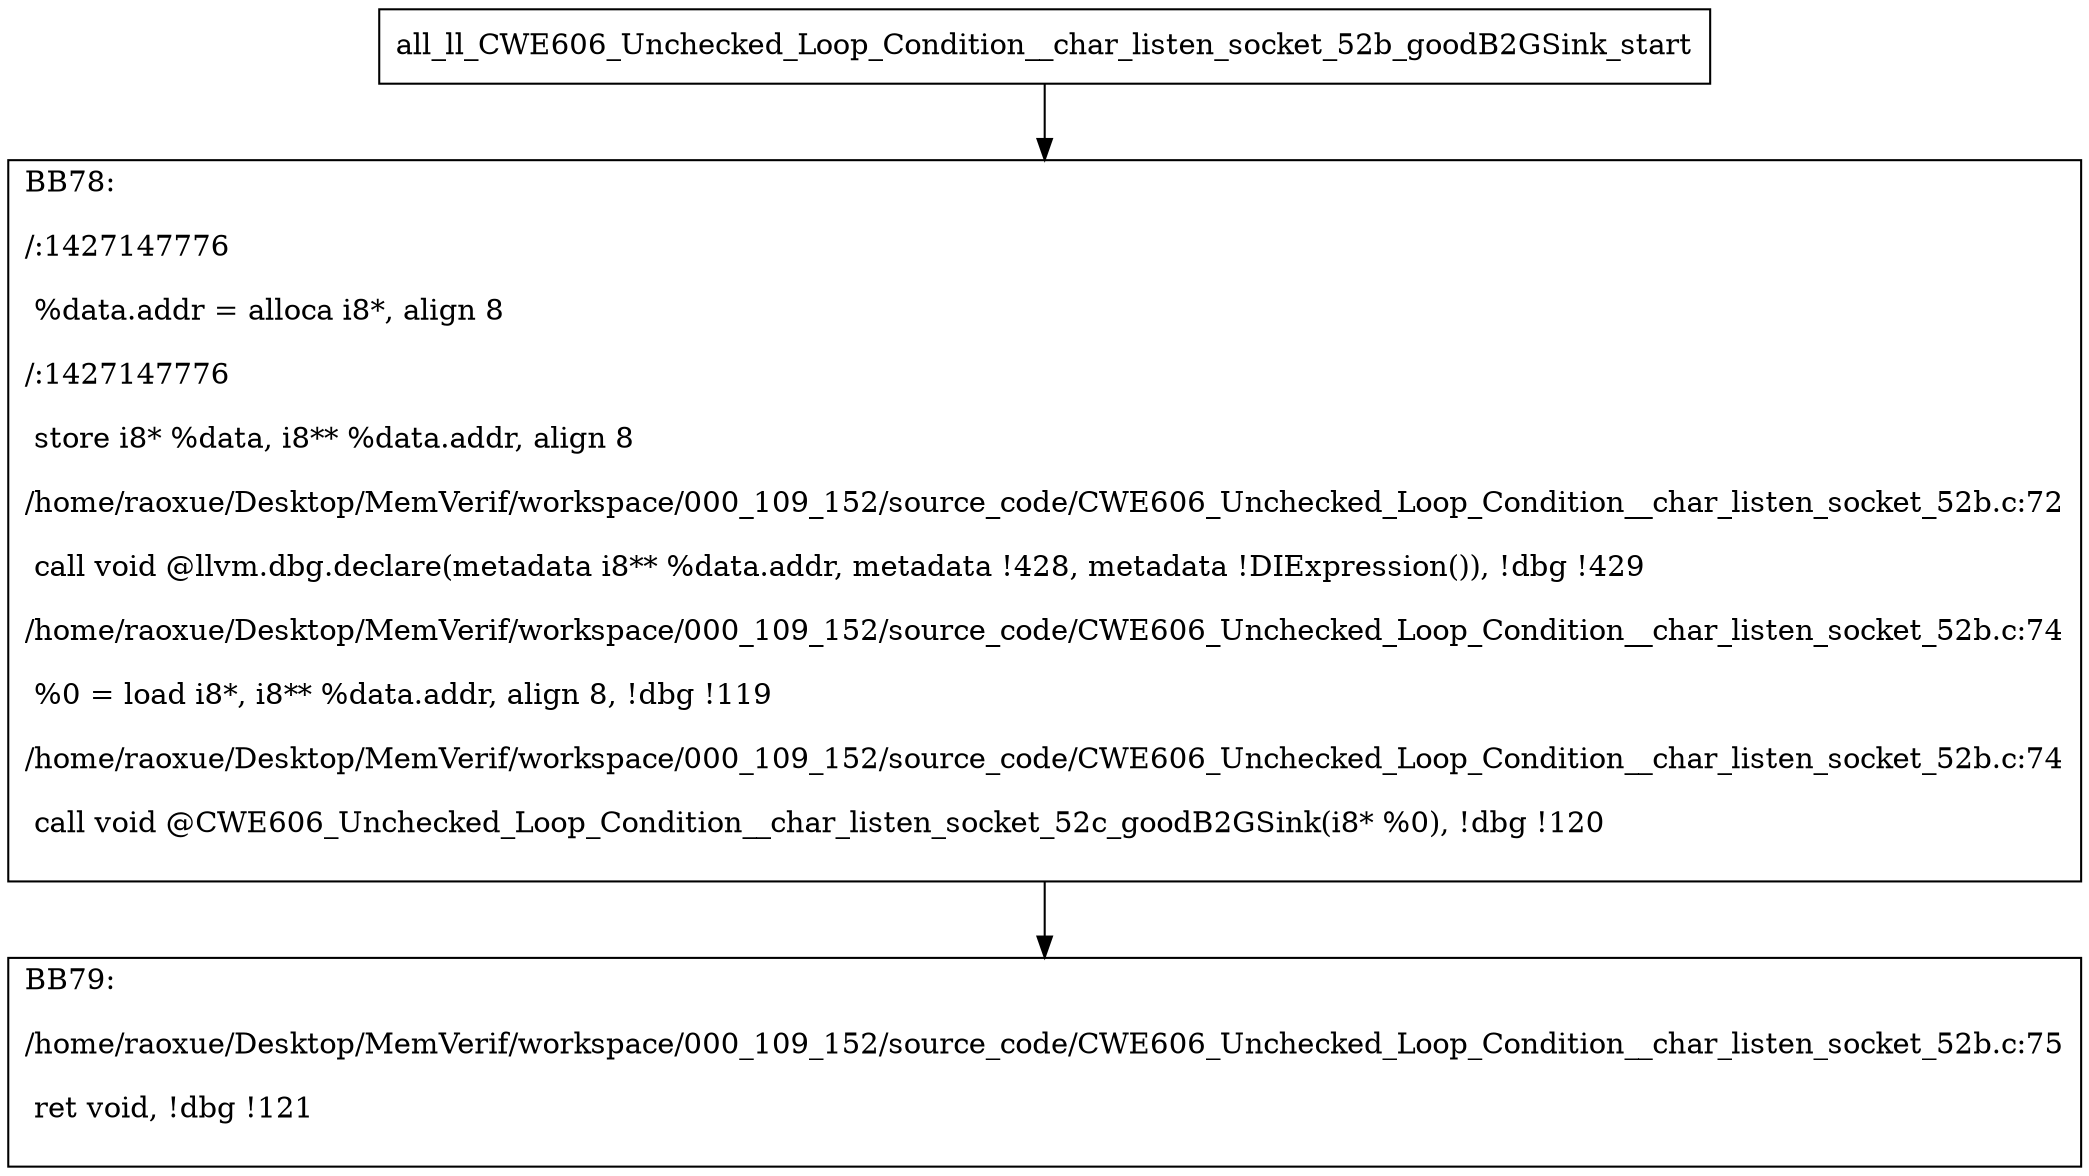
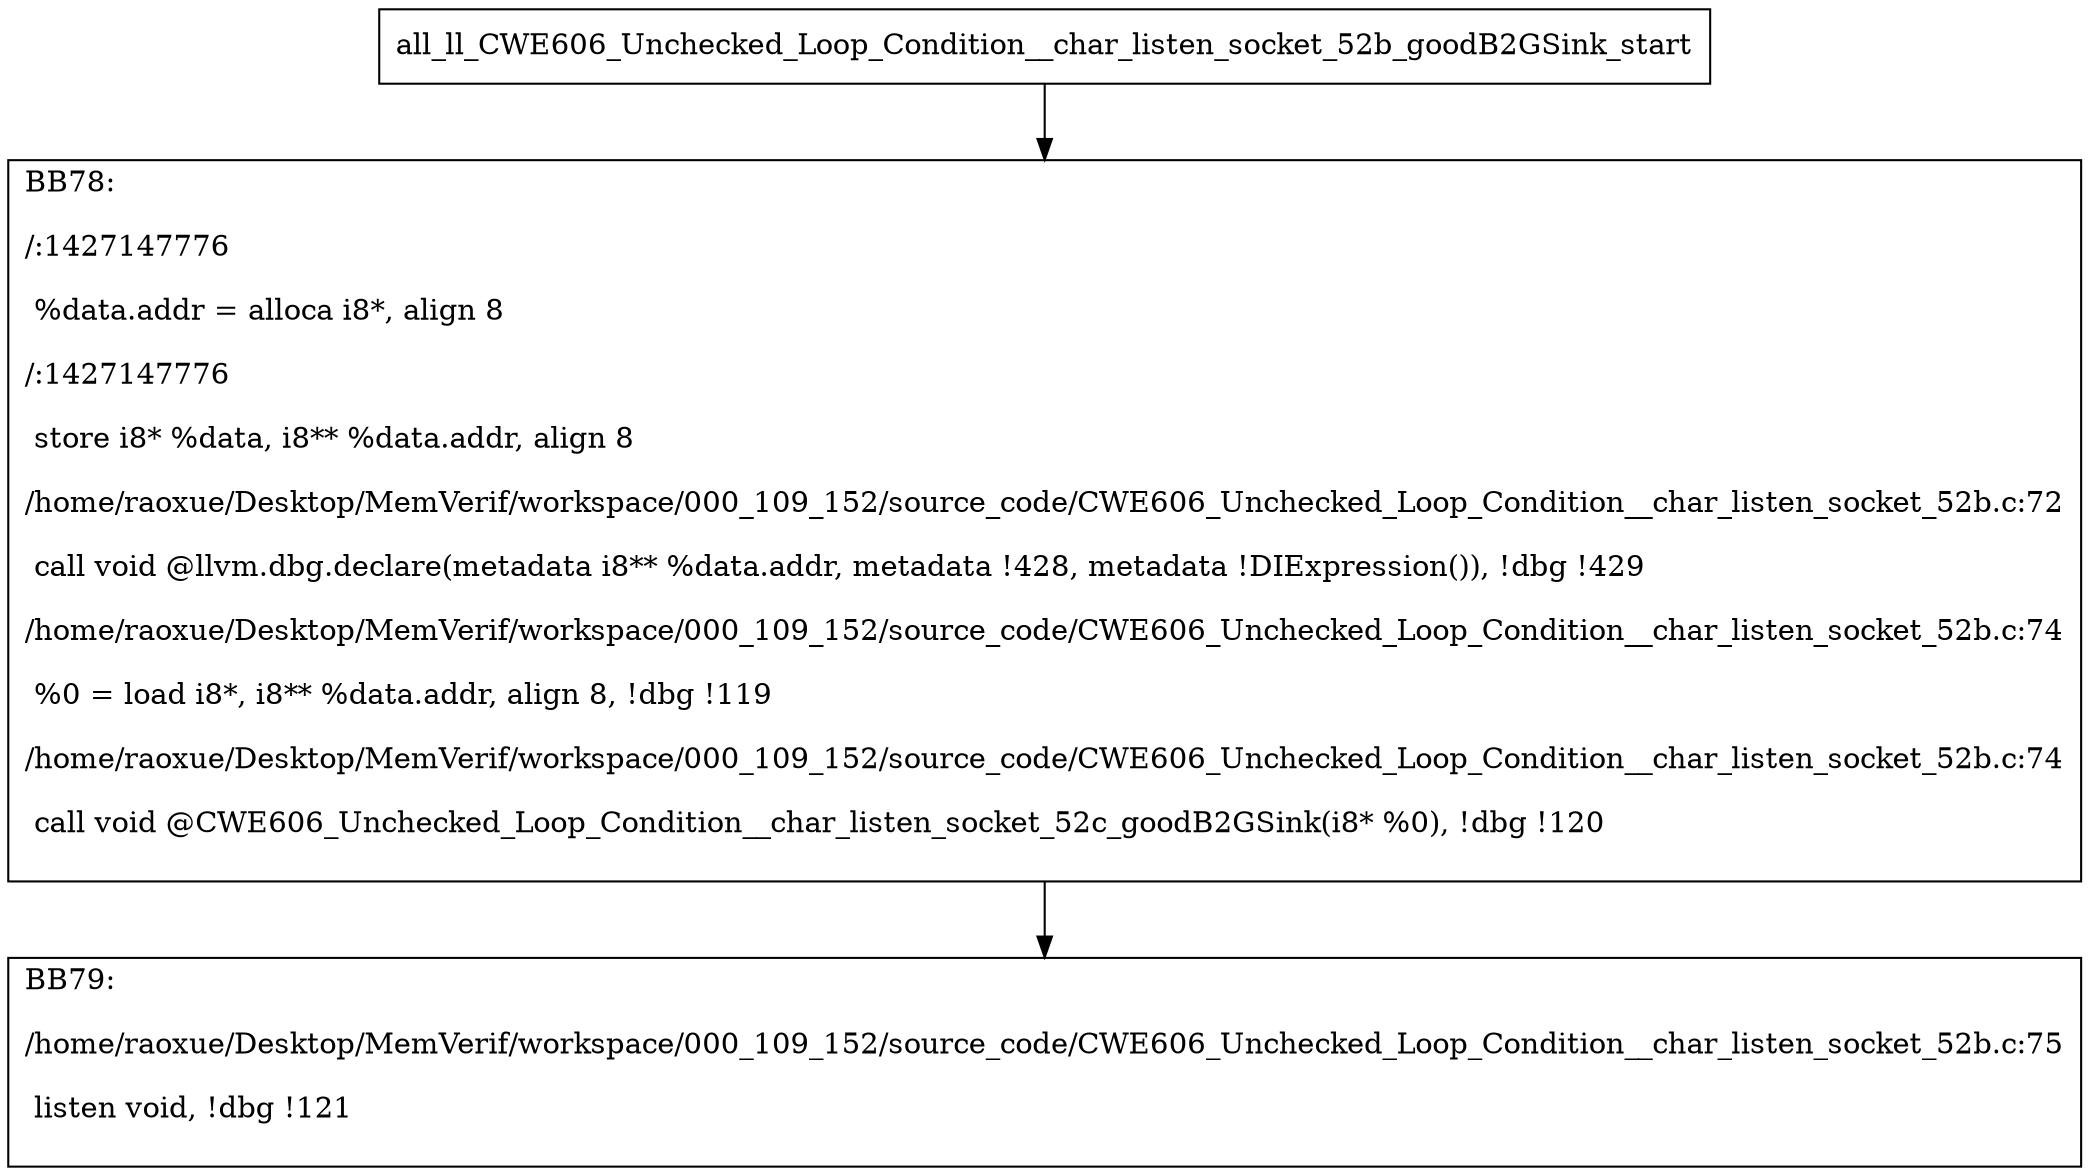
node "BB79:": text "ret void, !dbg !121" -> "listen void, !dbg !121"
